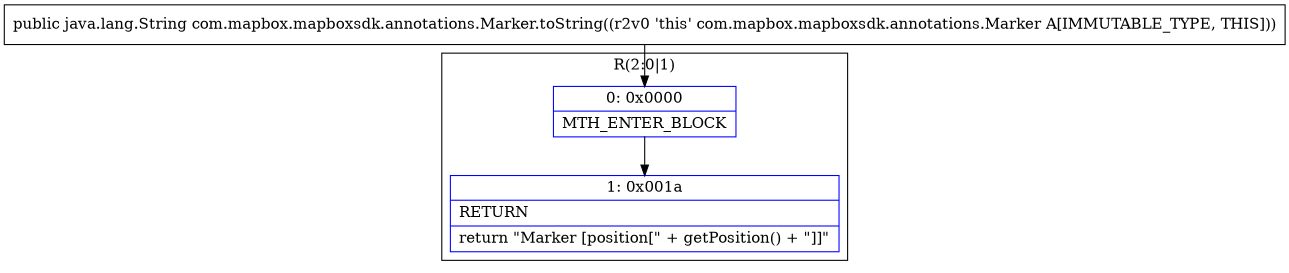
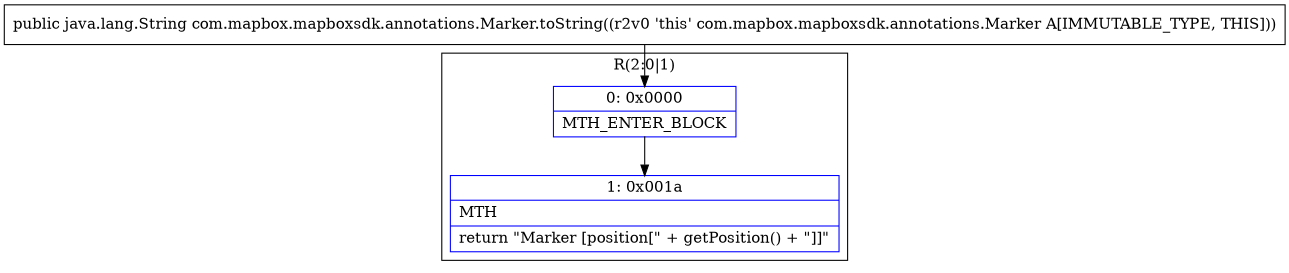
node "1: 0x001a": text "RETURN" -> "MTH"
